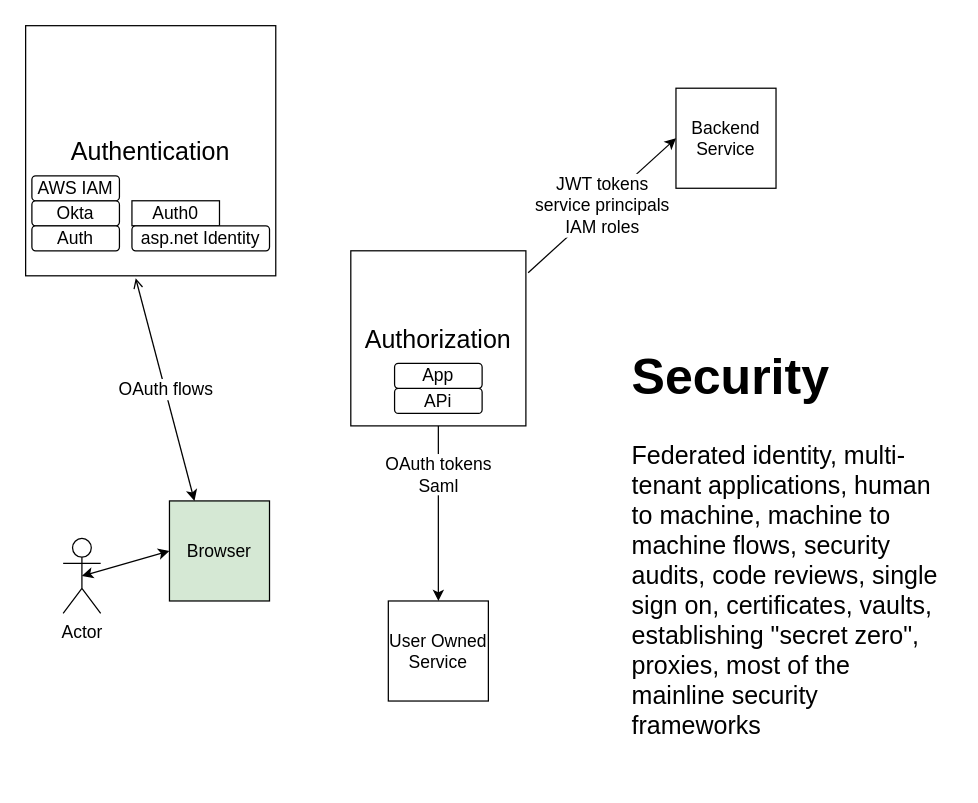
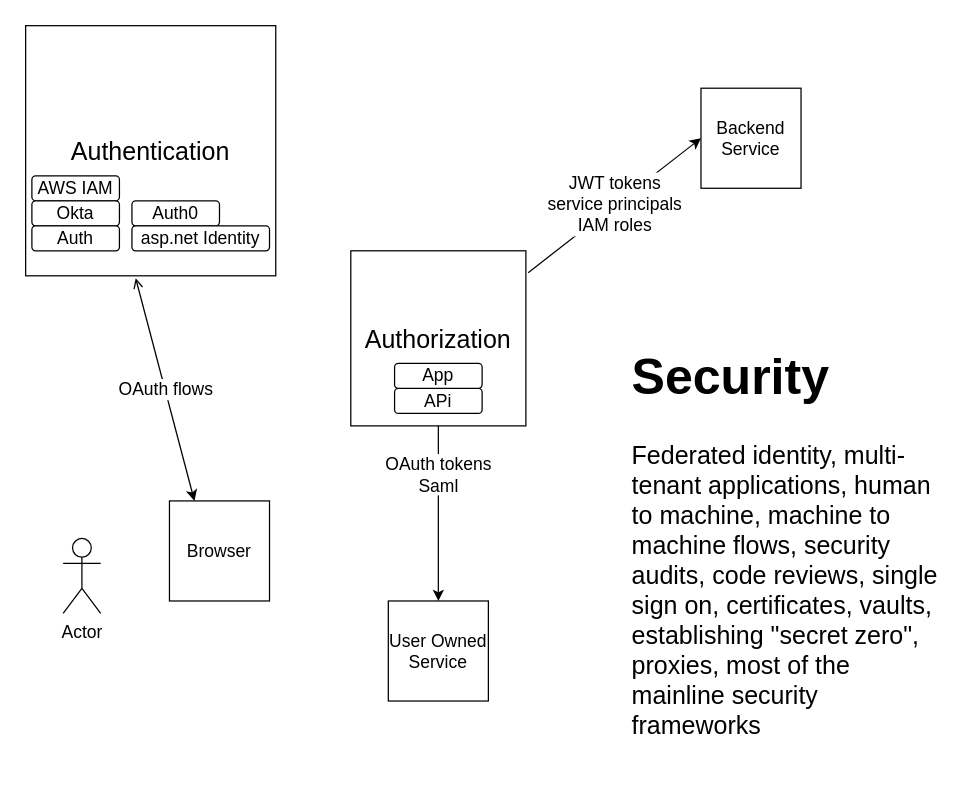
node "Backend Service": moved (726, 138) -> (751, 138)
node "Auth0": shape rectangle -> rounded rectangle
node "Browser": fillcolor #d5e8d4 -> #ffffff
edge "Browser" -- "Actor": removed
